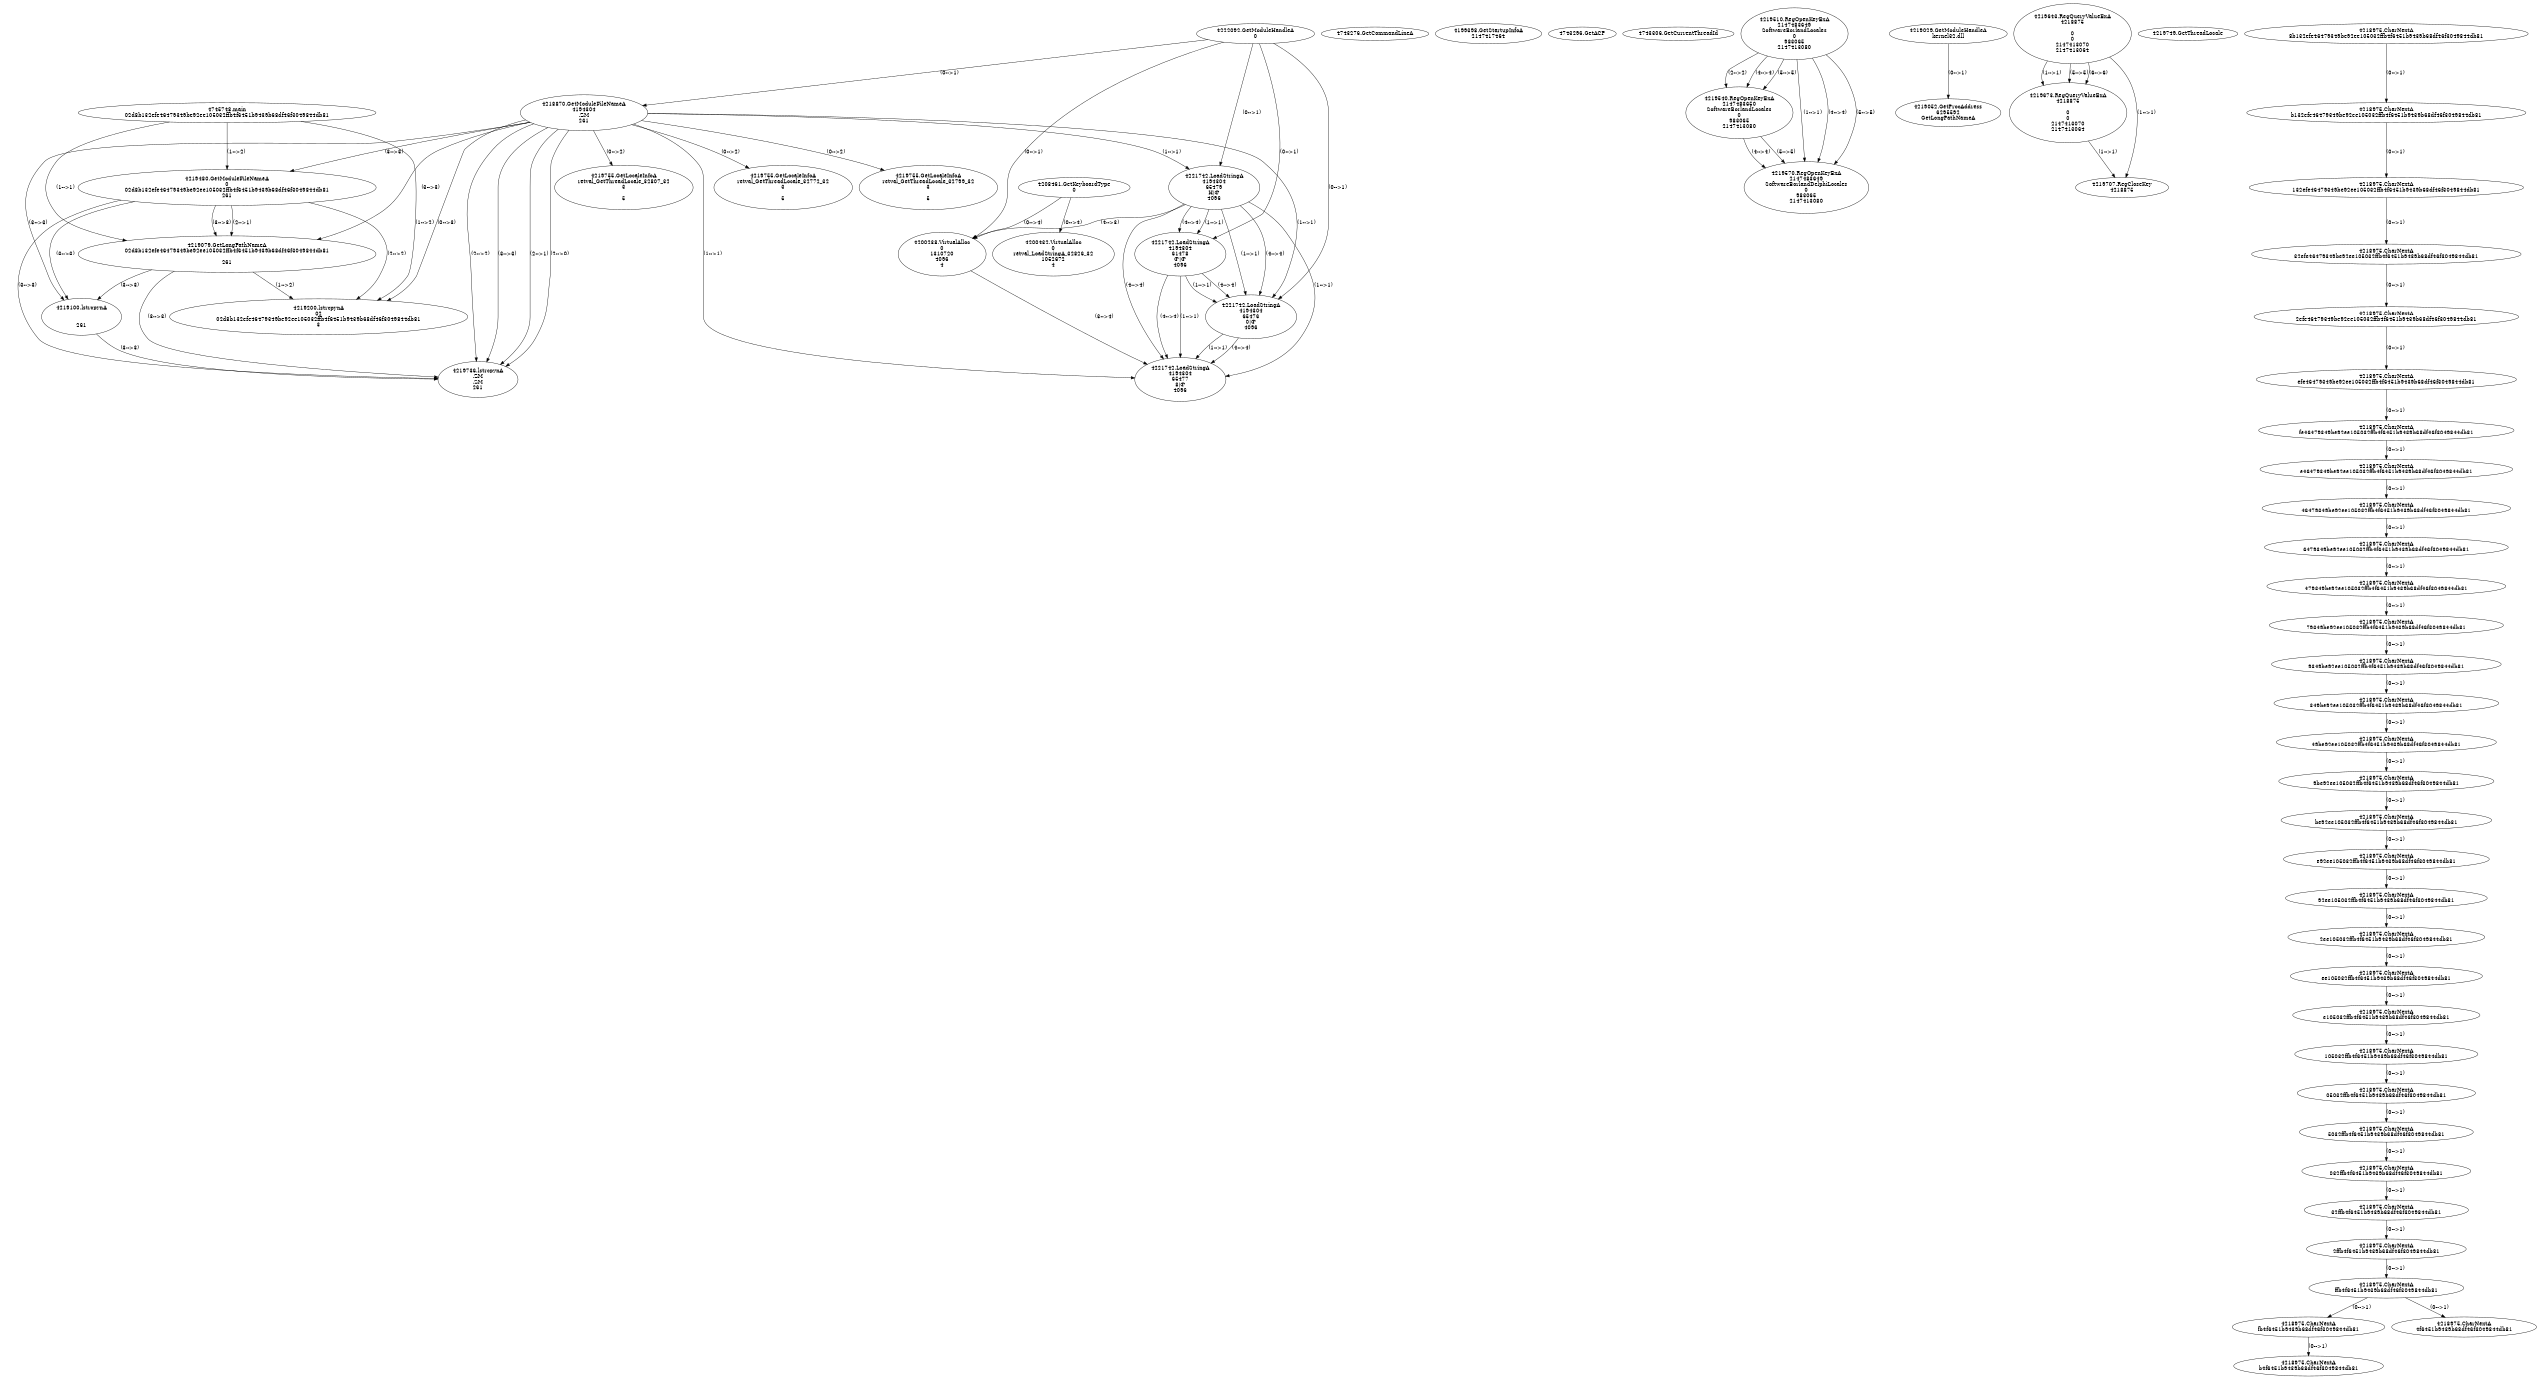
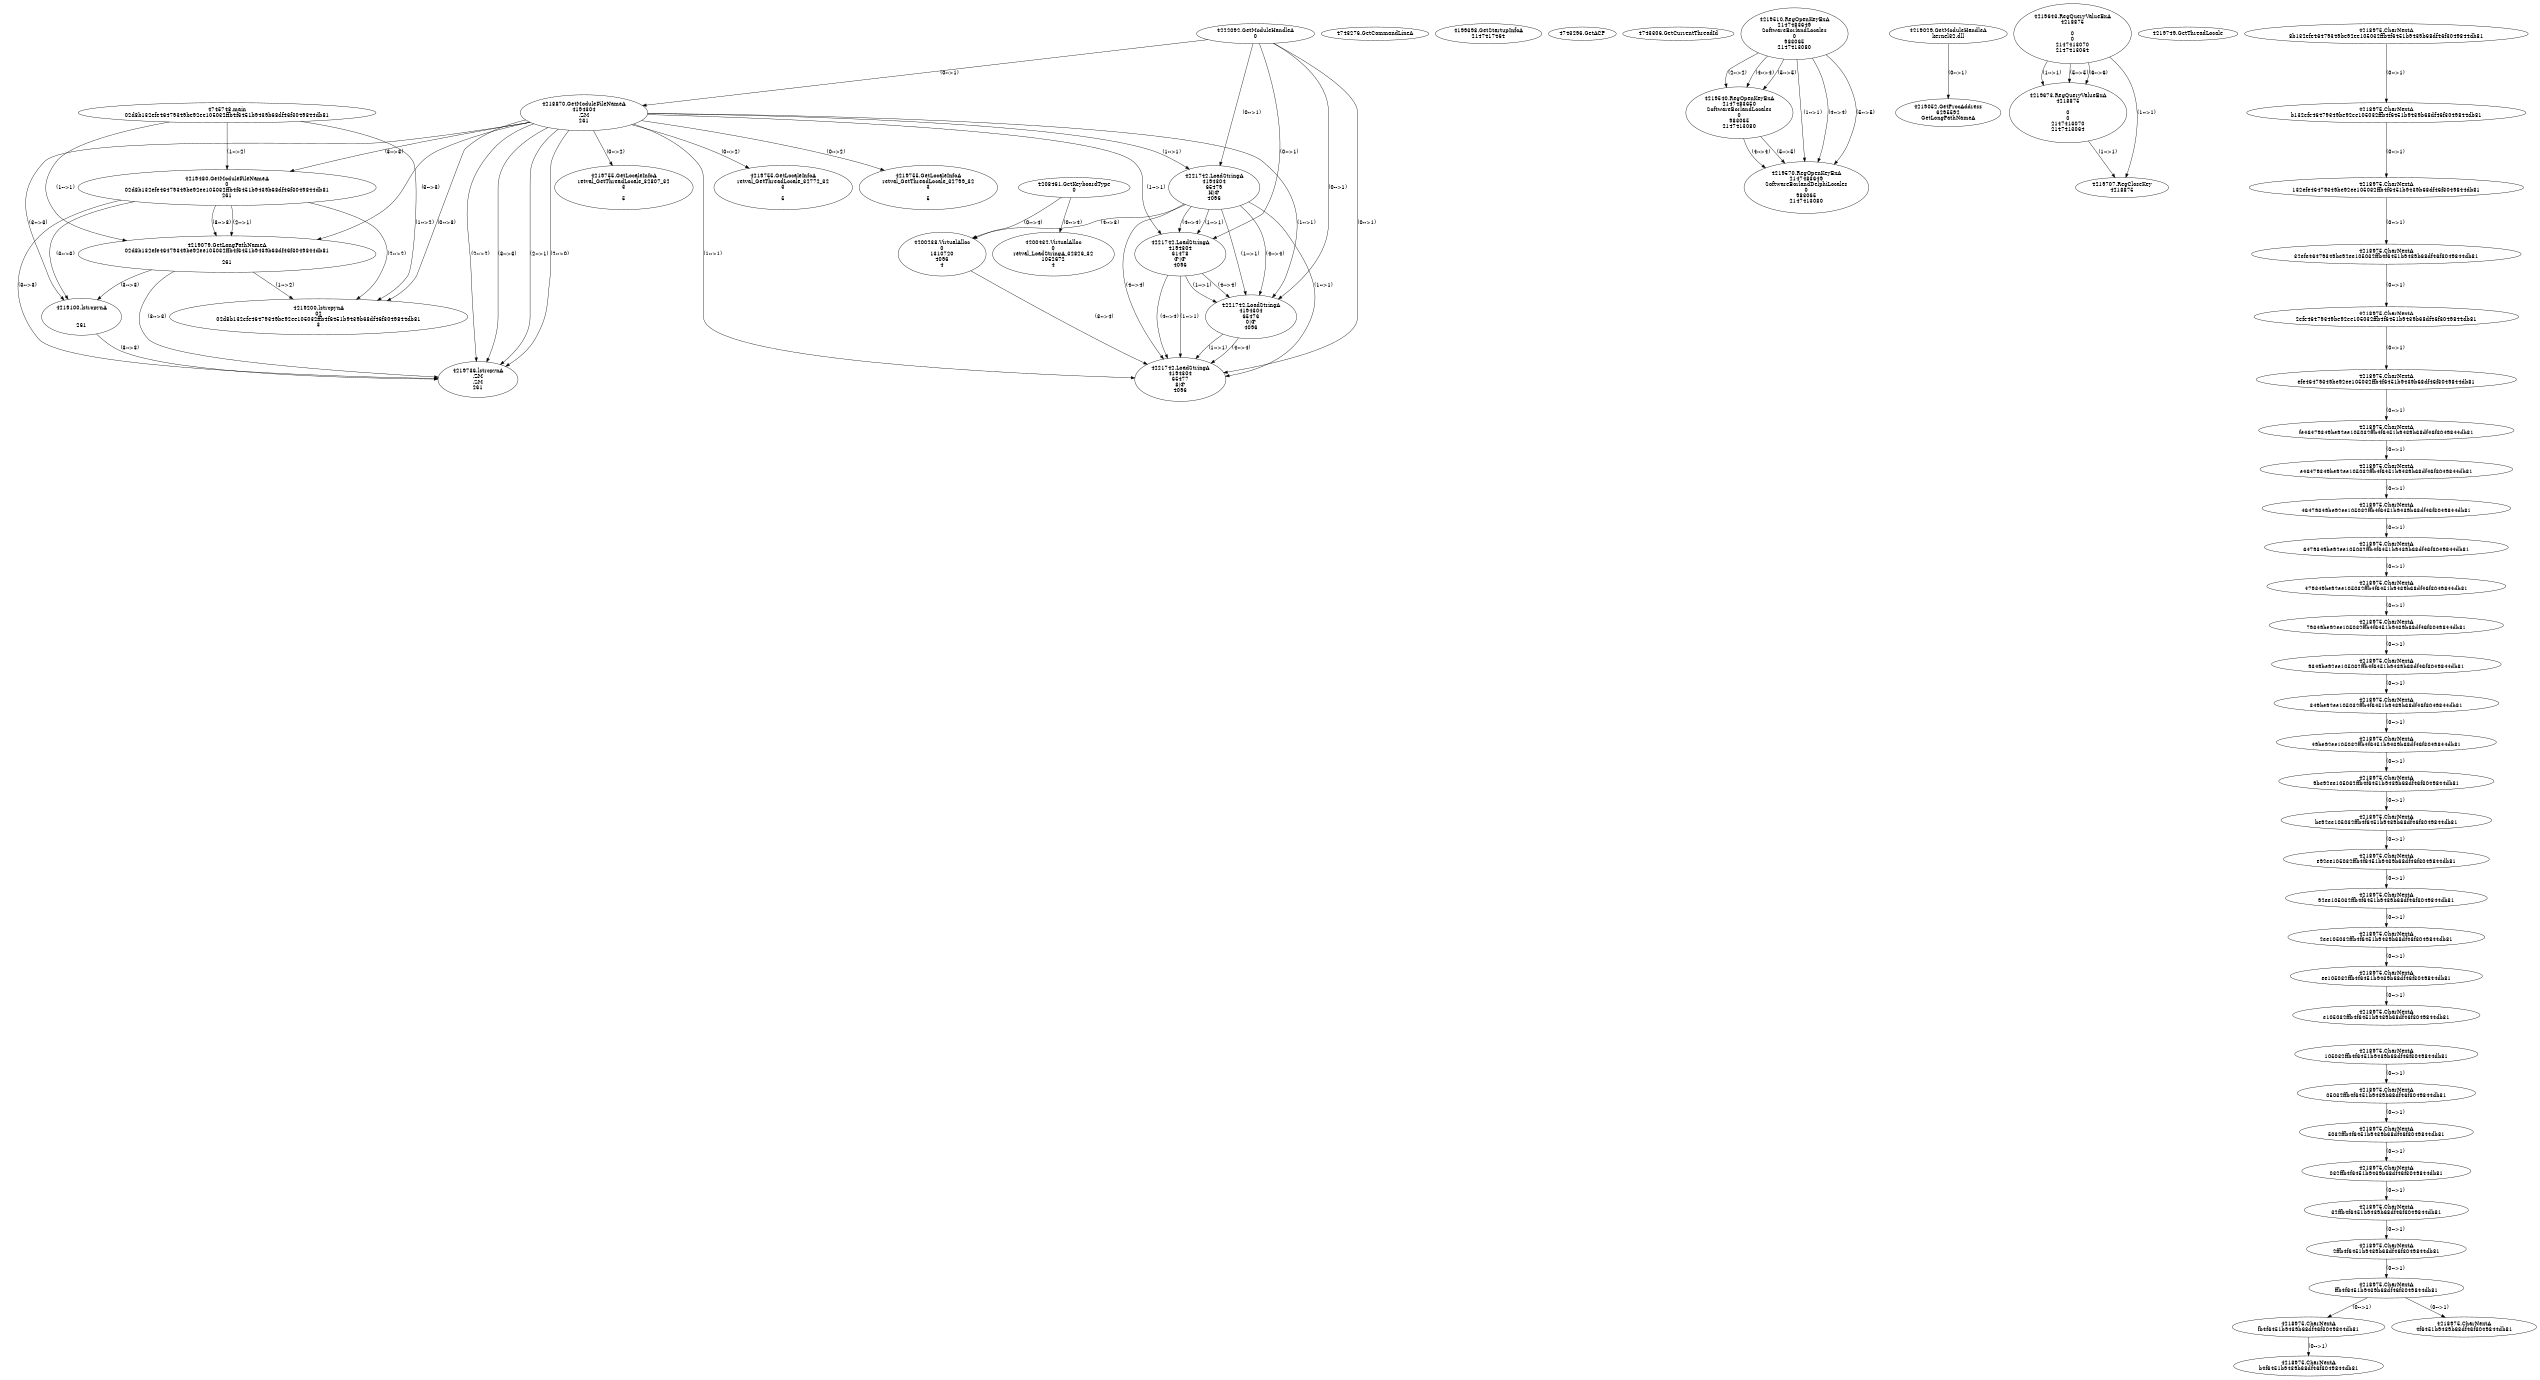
edge "4222092.GetModuleHandleA 0" -> "4200238.VirtualAlloc 0 1310720 4096 4": now "4222092.GetModuleHandleA 0" -> "4221742.LoadStringA 4194304 65477 8|@ 4096"
edge "4218870.GetModuleFileNameA 4194304 .ZM 261" -> "4221742.LoadStringA 4194304 61478 @|@ 4096": added, label "(1-->1)"
edge "4218975.CharNextA e105032ffb4f6451b9439b68df46f3049844db81" -> "4218975.CharNextA 105032ffb4f6451b9439b68df46f3049844db81": removed, label "(0-->1)"
